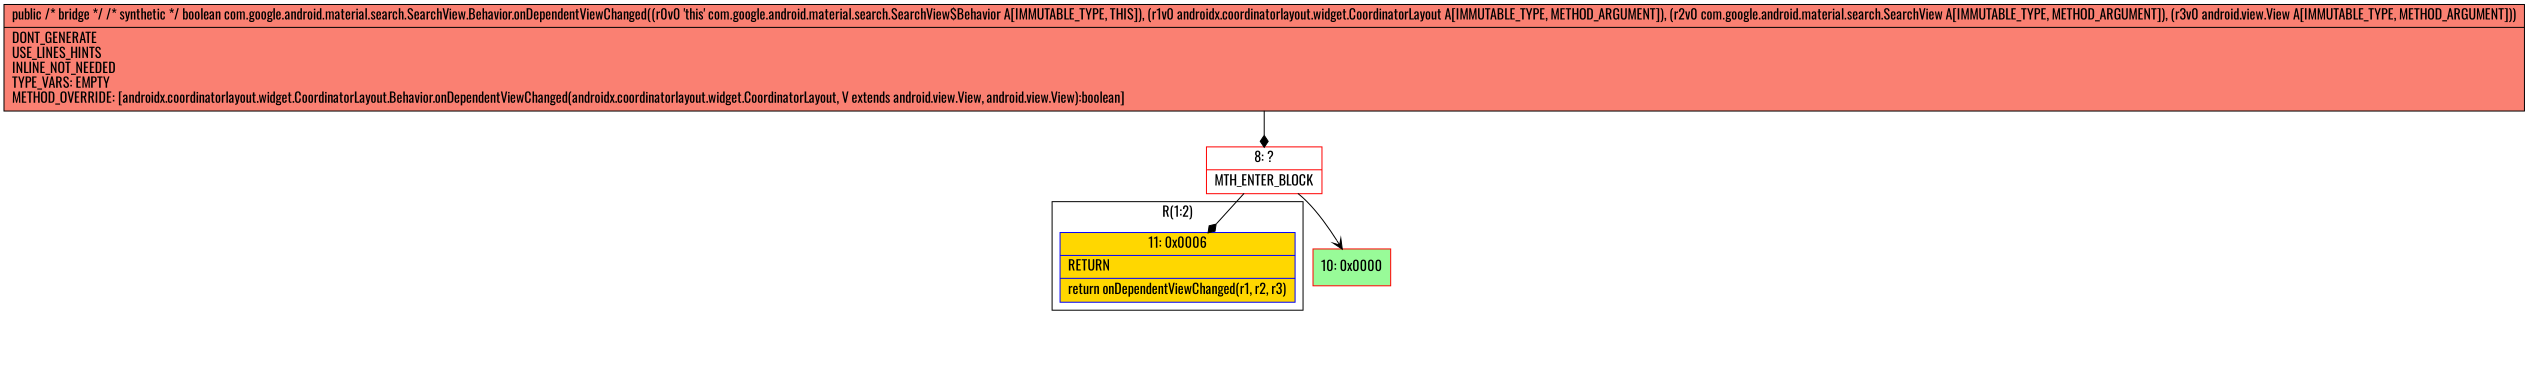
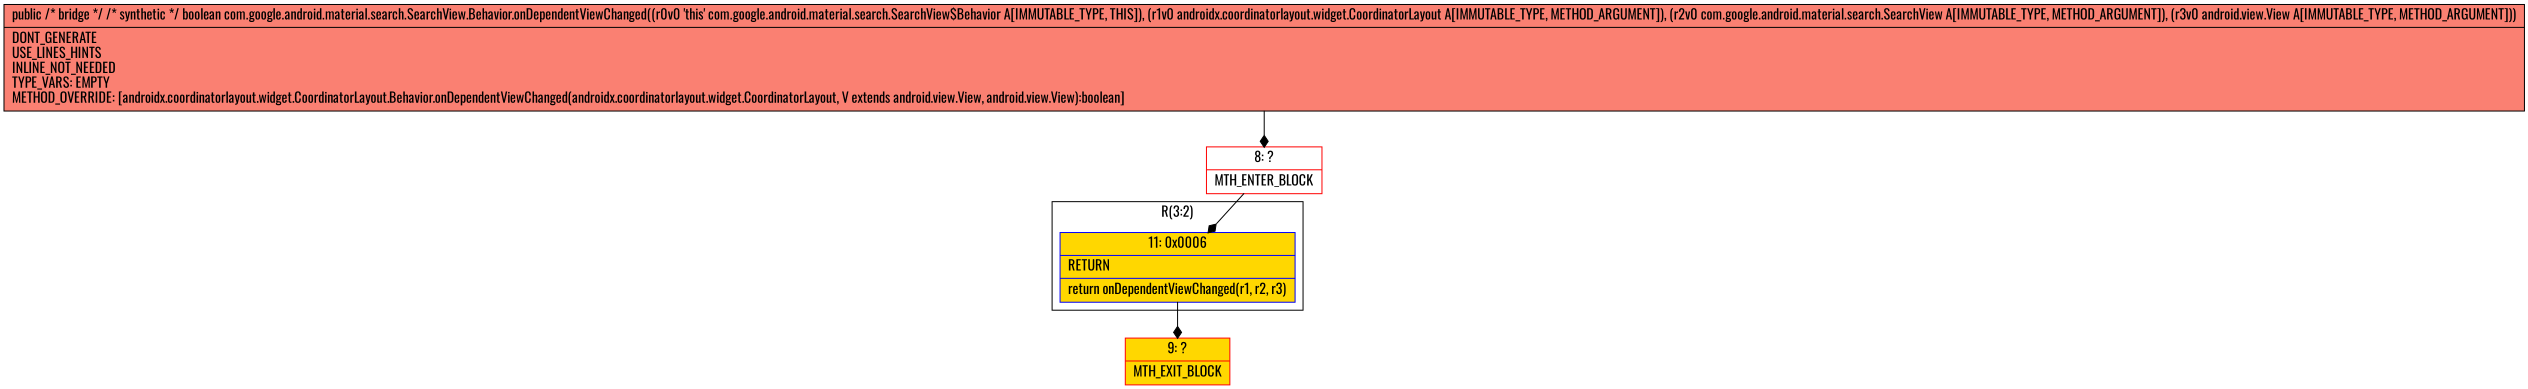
cluster "R(1:2)": label "R(1:2)" -> "R(3:2)"
node "10: 0x0000": removed
node "9: ?": added
